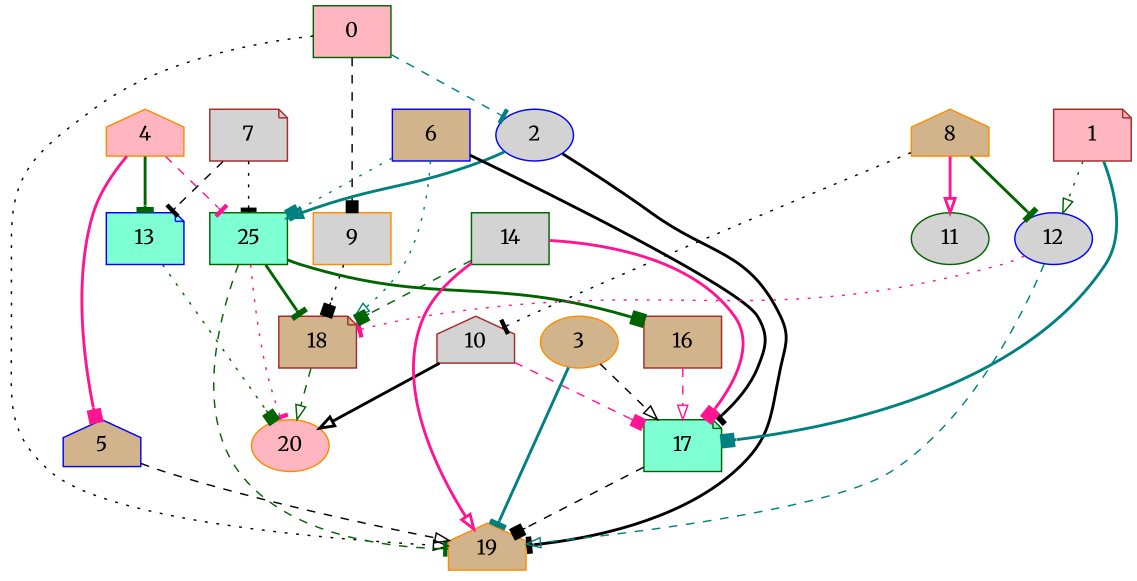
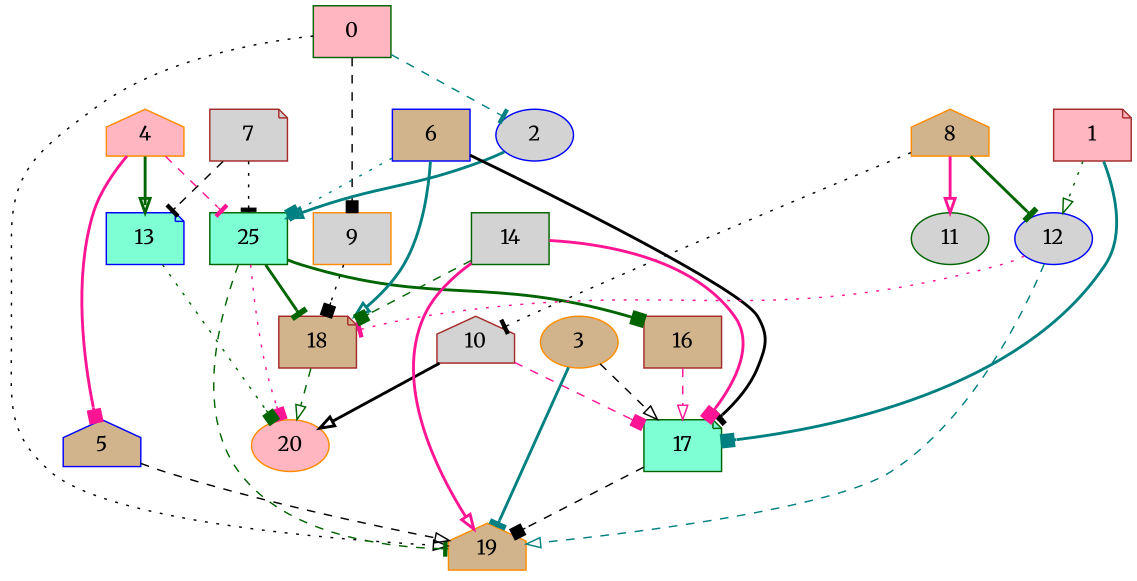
edge "4" -> "13": arrowhead tee -> onormal
edge "6" -> "18": style dotted -> bold
edge "25" -> "20": arrowhead tee -> box
edge "2" -> "19": removed
